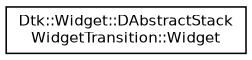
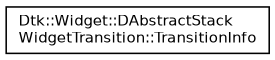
node "Dtk::Widget::DAbstractStack WidgetTransition::Widget": label "Dtk::Widget::DAbstractStack WidgetTransition::Widget" -> "Dtk::Widget::DAbstractStack WidgetTransition::TransitionInfo"
